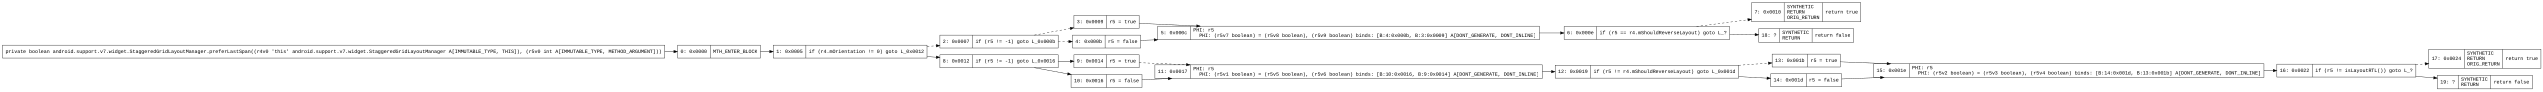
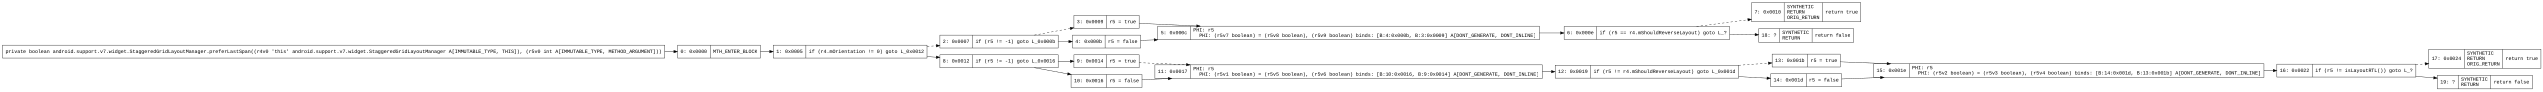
edge "2: 0x0007" -> "4: 0x000b": style dashed -> solid
